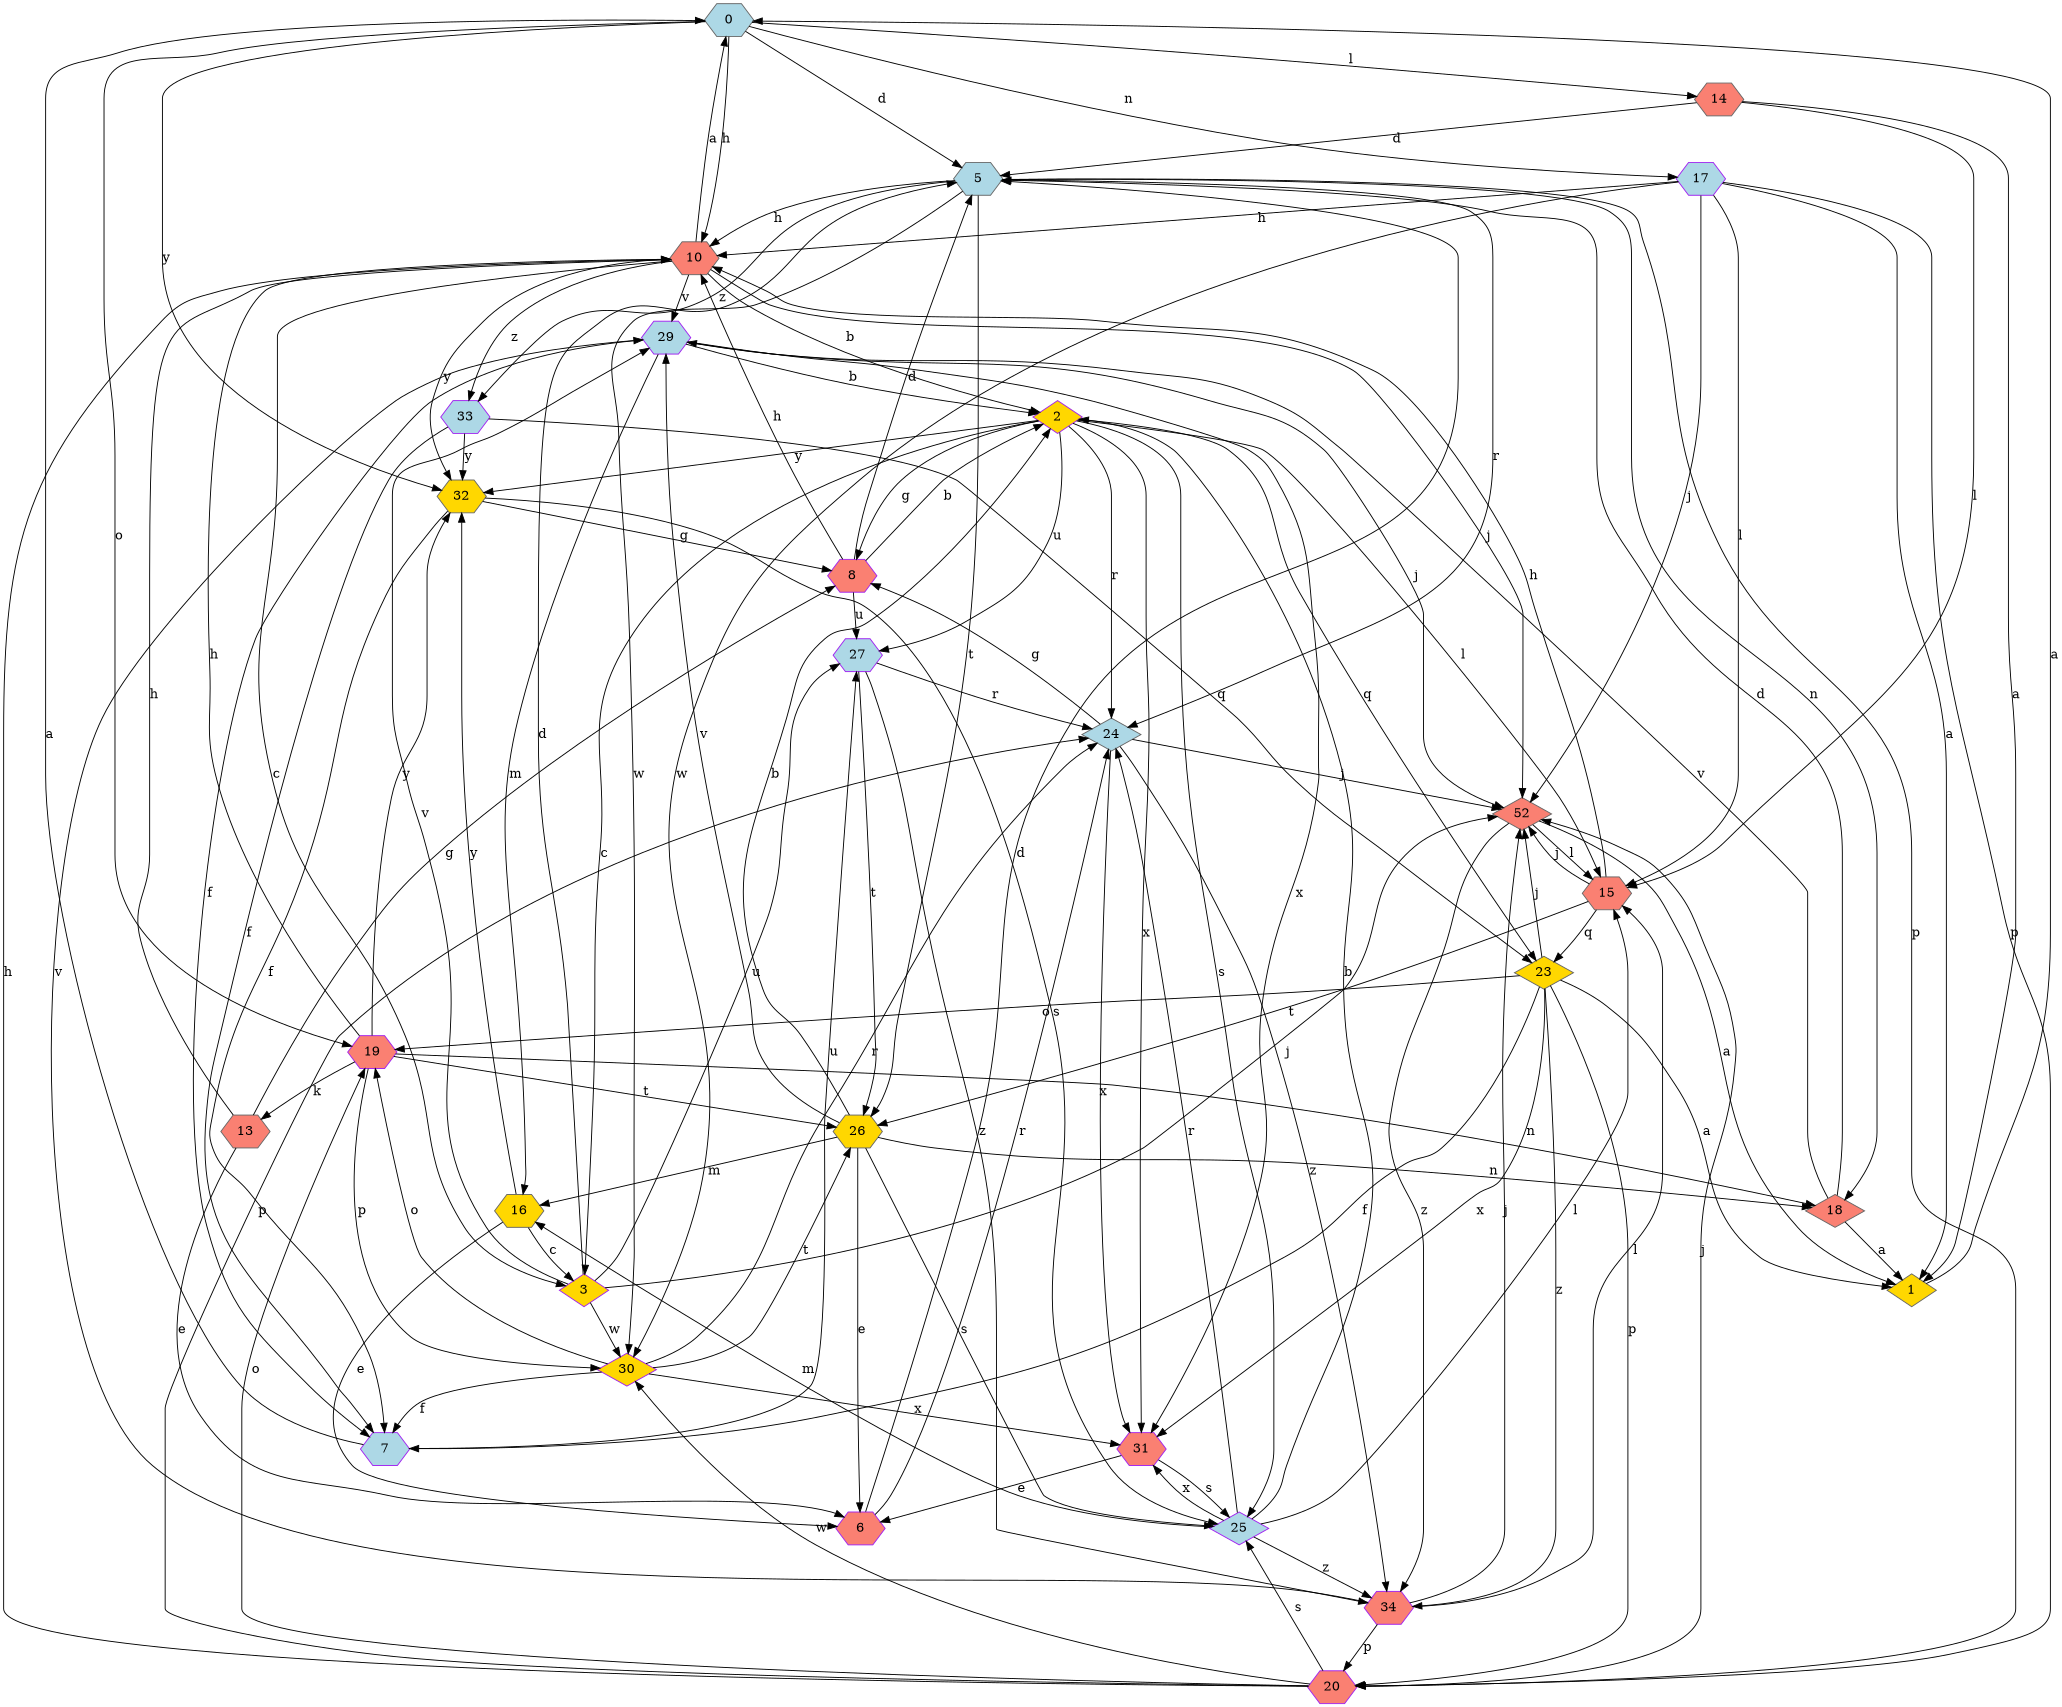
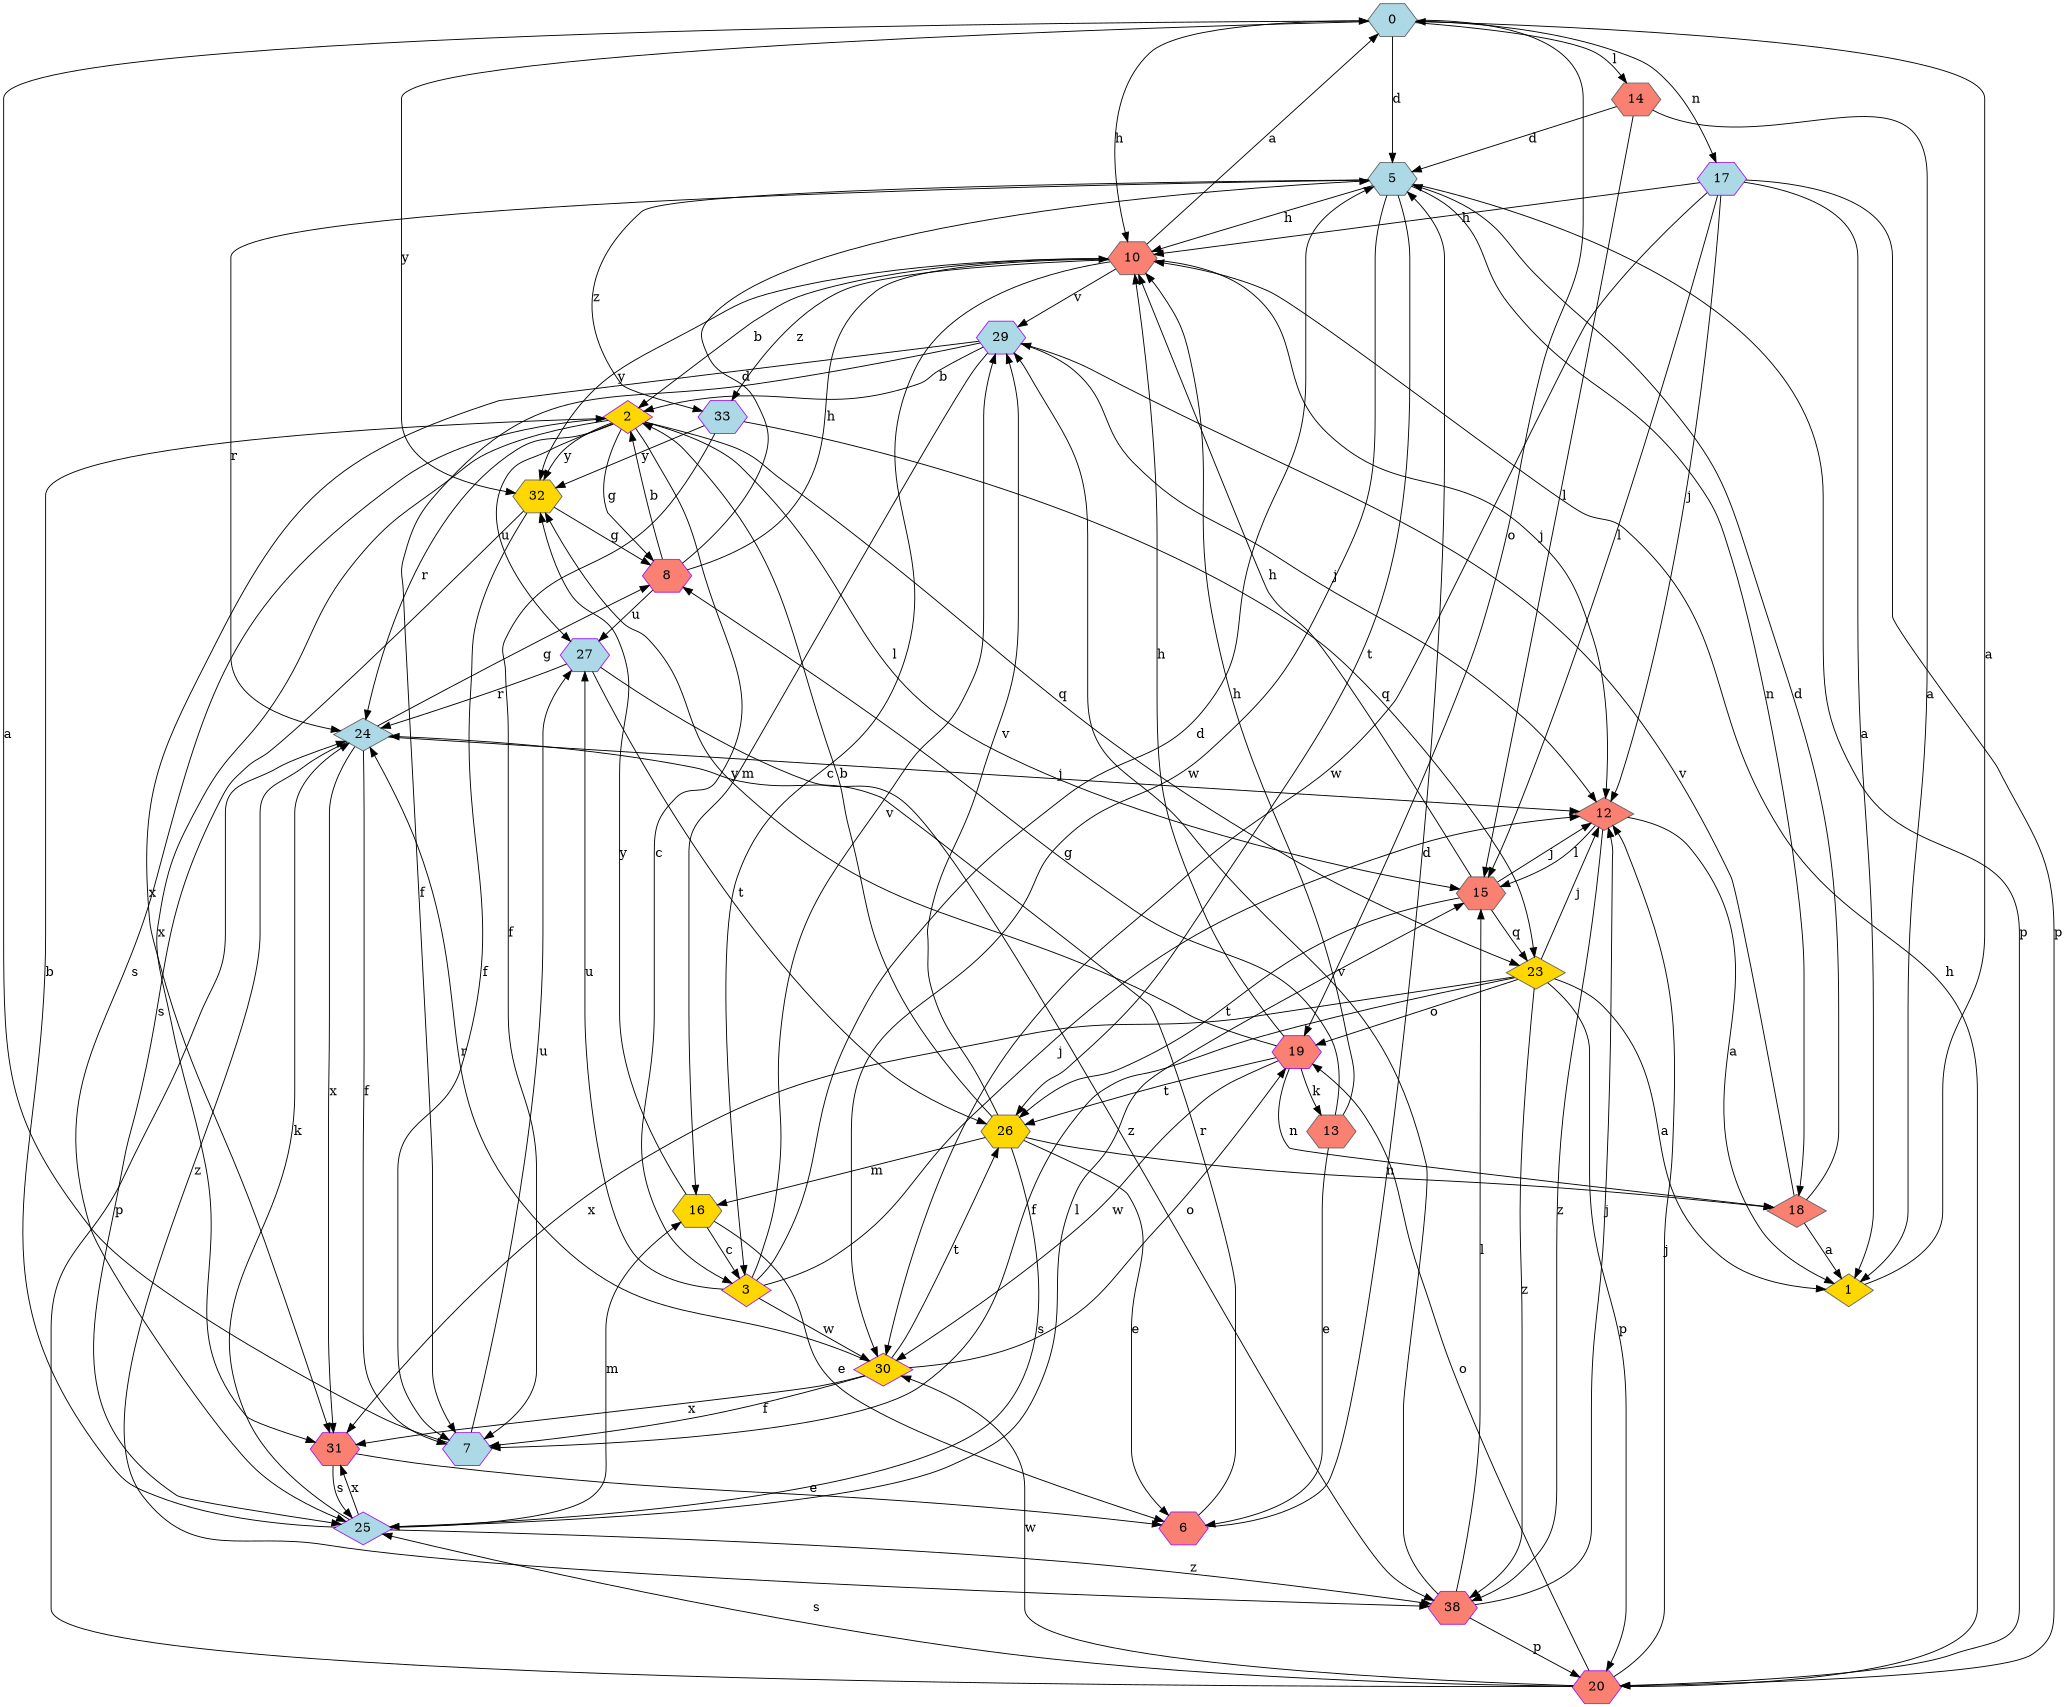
node "52": label "52" -> "12"
edge "24" -> "7": added, label "f"
edge "25" -> "24": label "r" -> "k"
edge "19" -> "30": label "p" -> "w"
node "34": label "34" -> "38"
